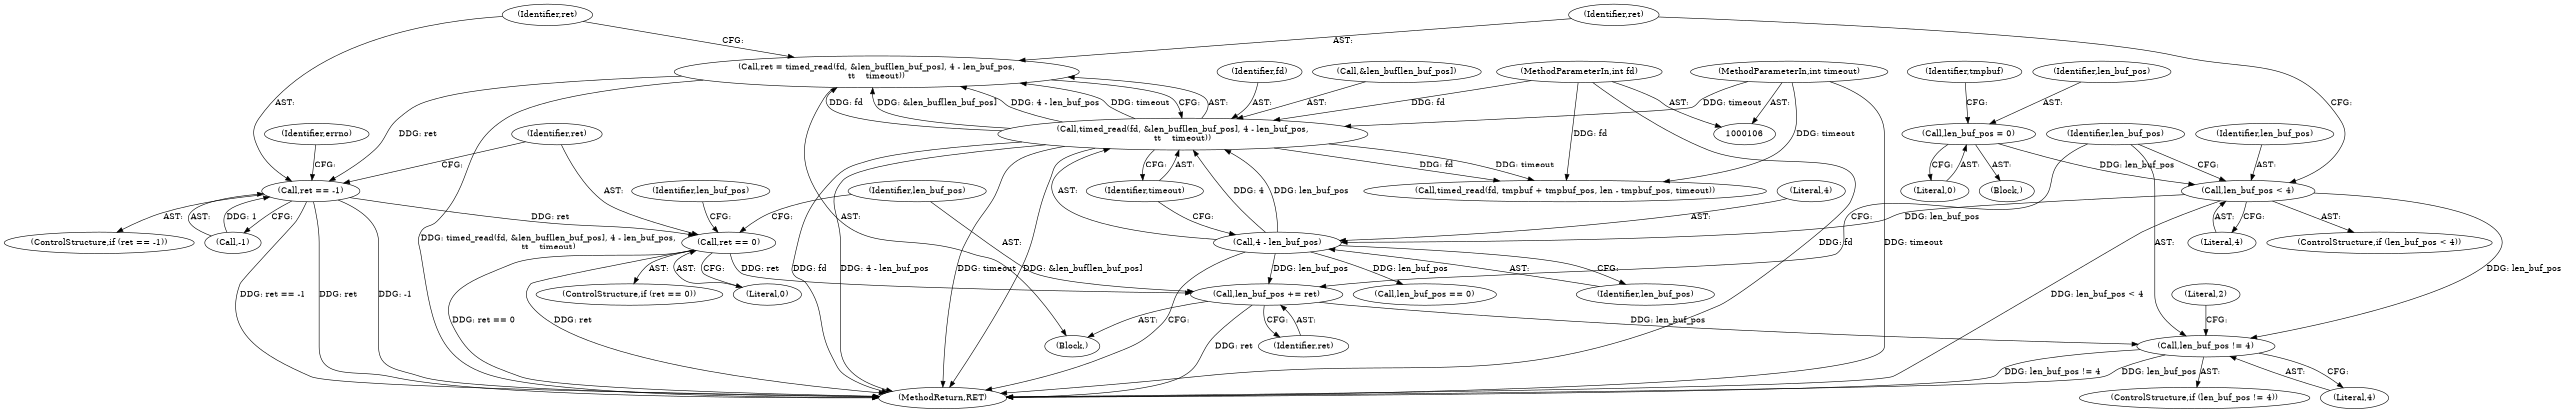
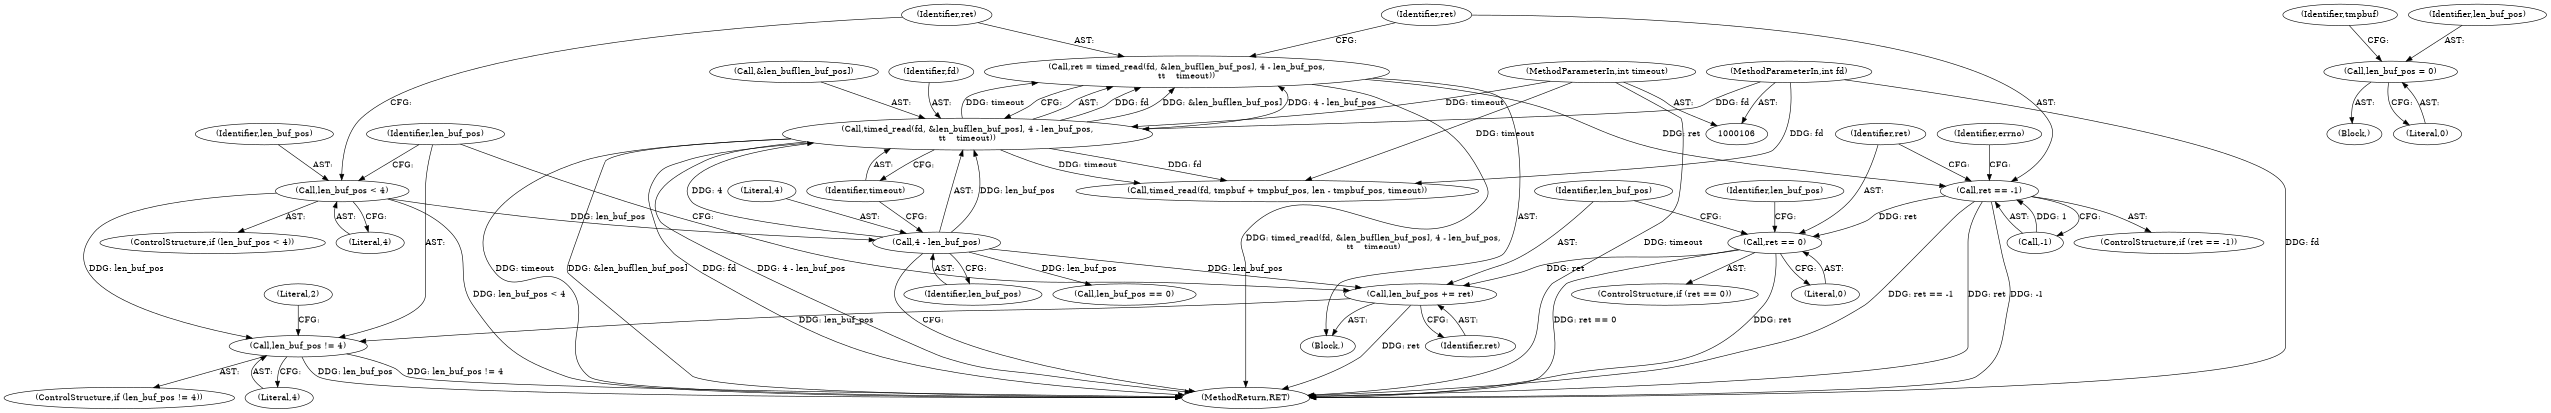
edge "(Call,len_buf_pos = 0)" -> "(Call,len_buf_pos < 4)": removed, label "DDG: len_buf_pos"
